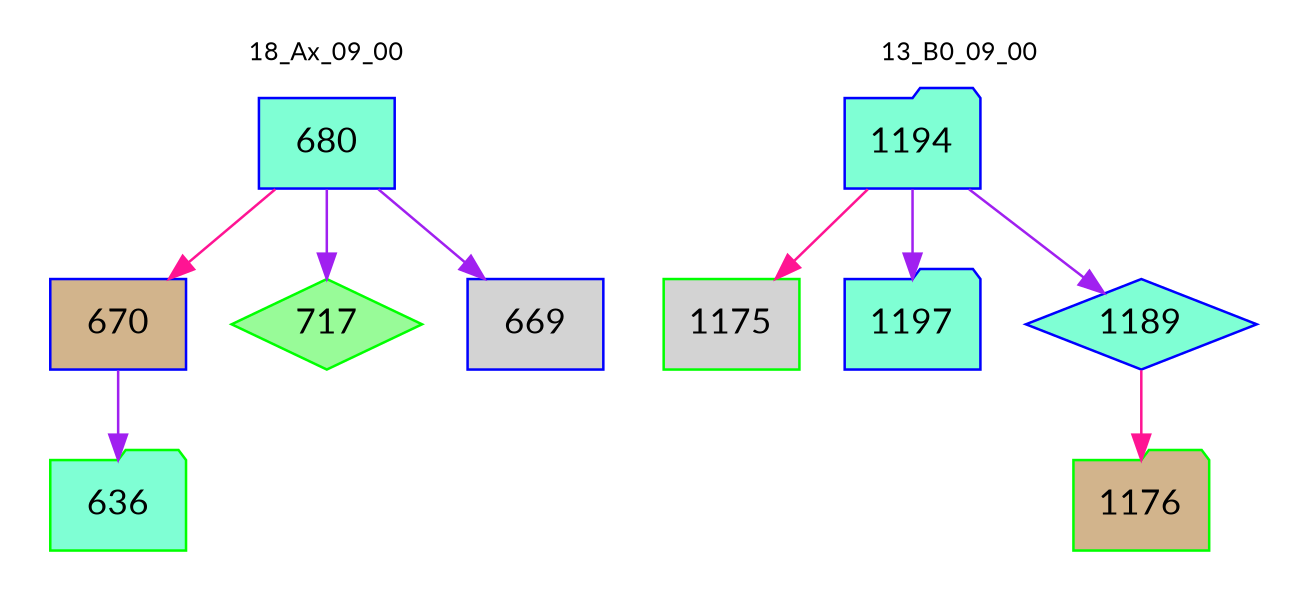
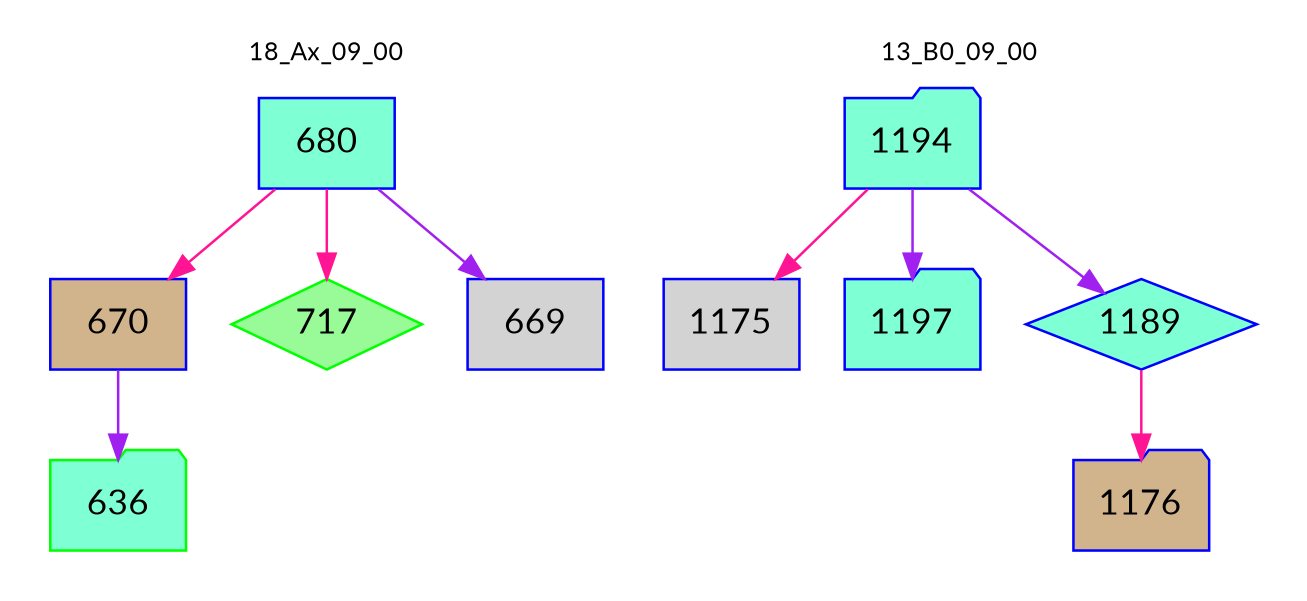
edge "680" -> "717": color purple -> deeppink
node "1175": color green -> blue
node "1176": color green -> blue
